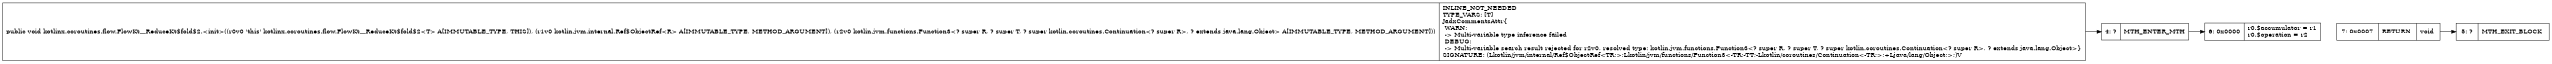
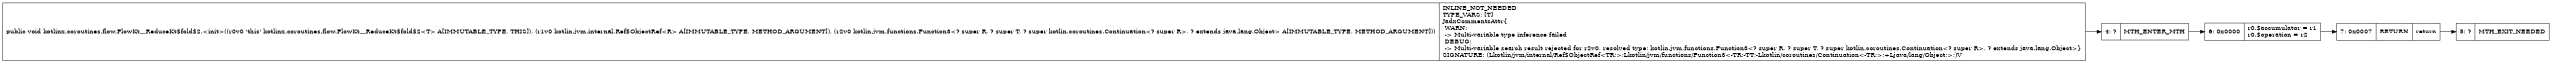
edge "6: 0x0000" -> "7: 0x0007": added
node "7: 0x0007": text "void" -> "return"
node "5: ?": text "MTH_EXIT_BLOCK" -> "MTH_EXIT_NEEDED"
